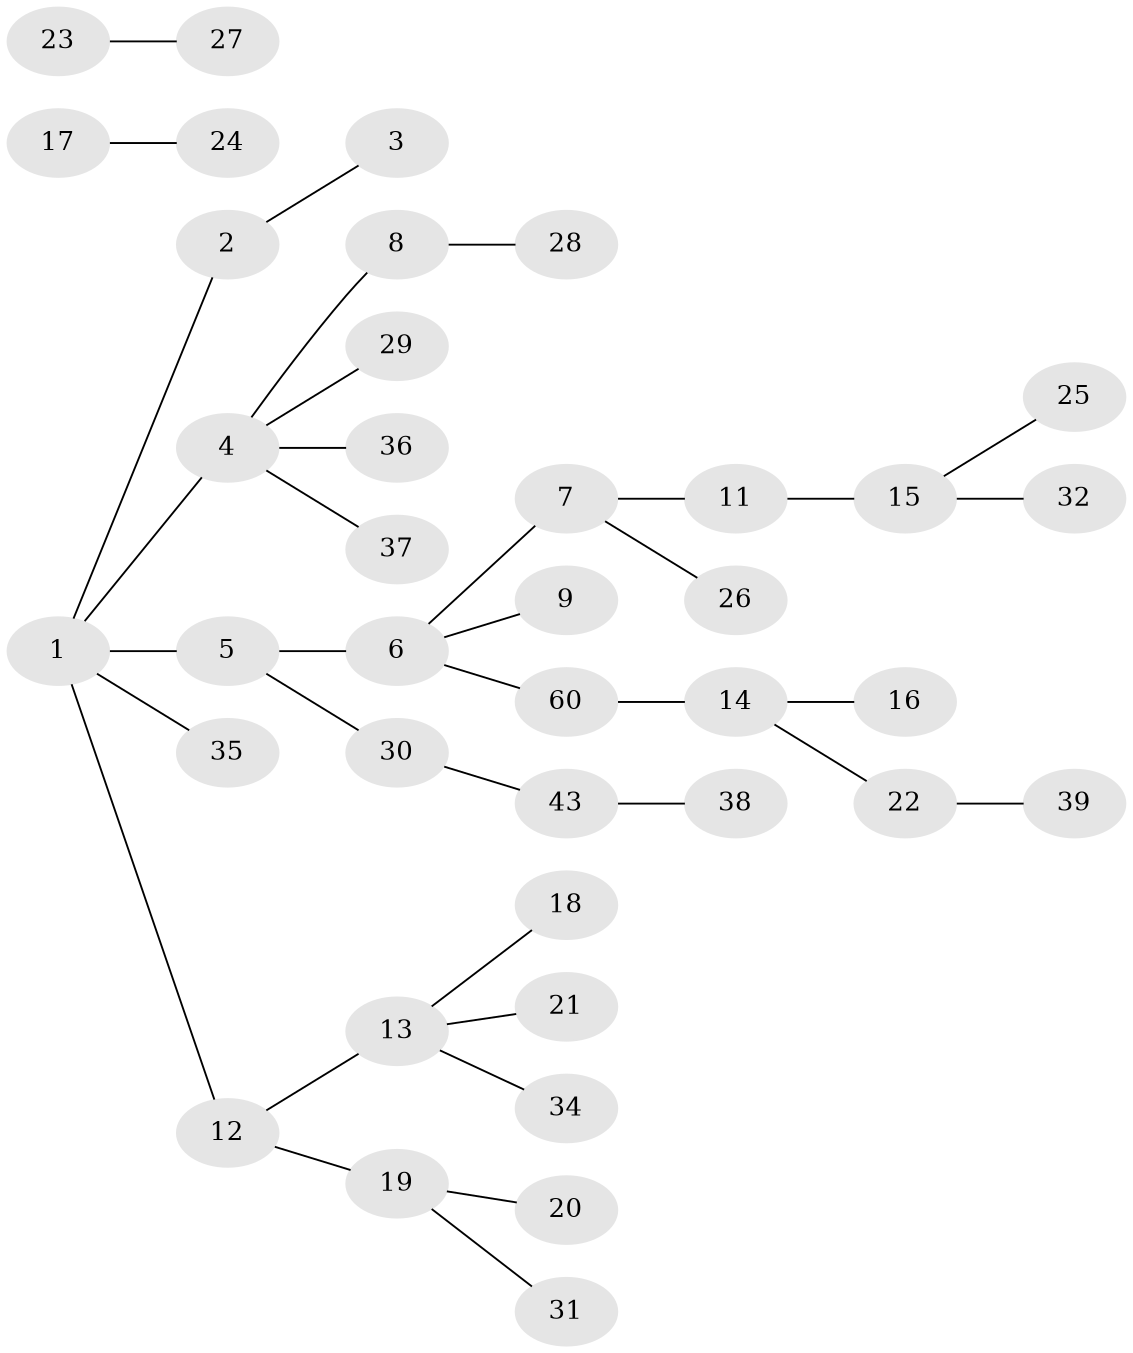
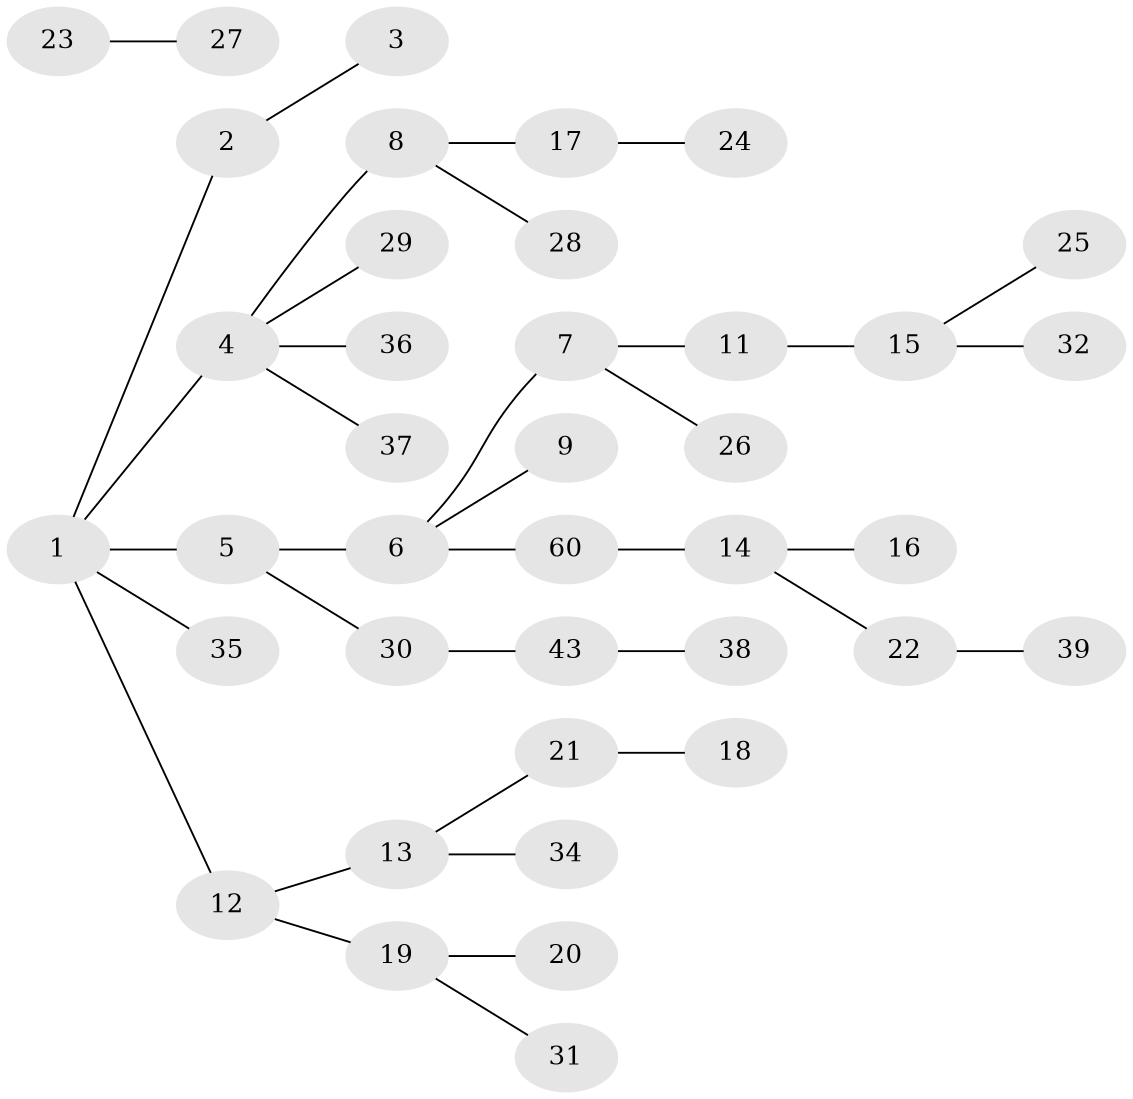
edge "8" -- "17": added
edge "18" -- "13": now "18" -- "21"
